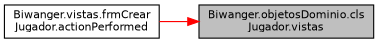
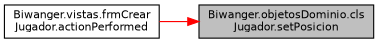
node "Biwanger.objetosDominio.cls Jugador.vistas": label "Biwanger.objetosDominio.cls Jugador.vistas" -> "Biwanger.objetosDominio.cls Jugador.setPosicion"
